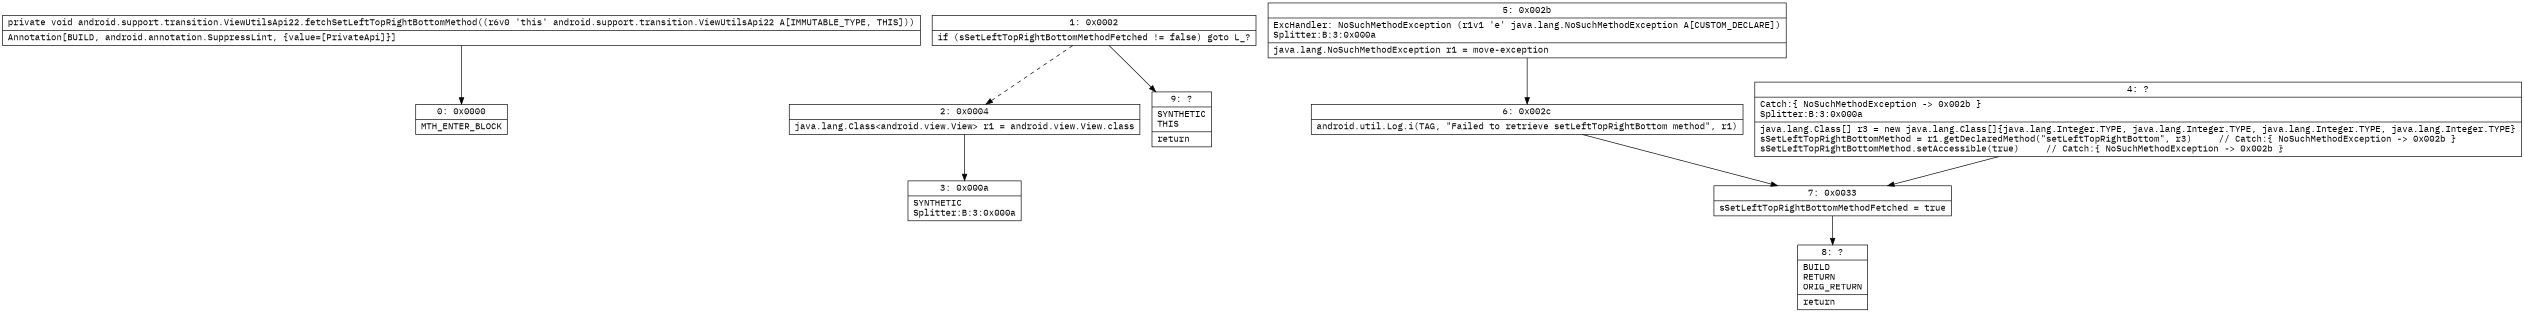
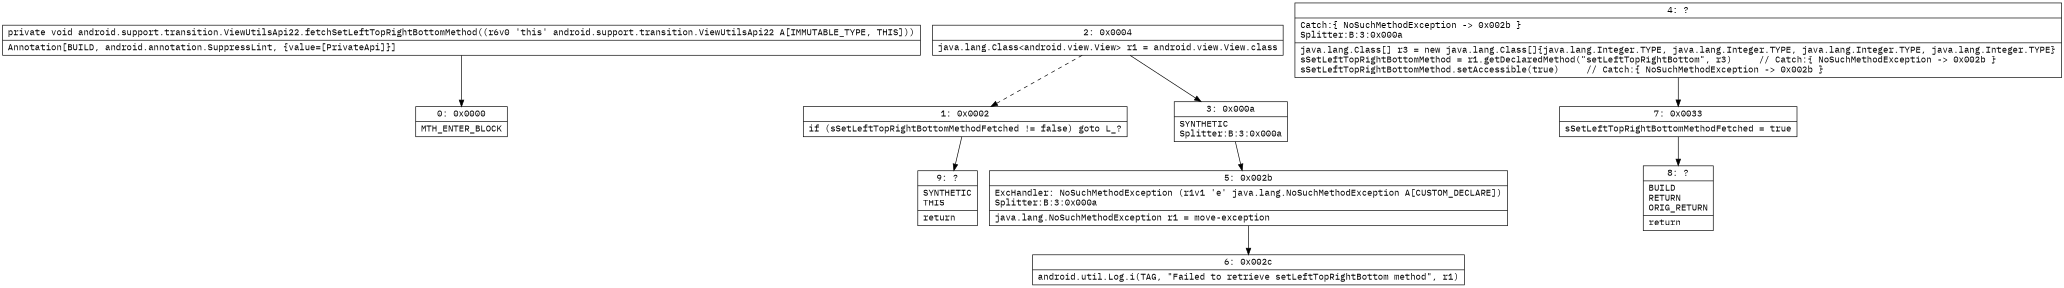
edge "1: 0x0002" -> "2: 0x0004": reversed
edge "3: 0x000a" -> "5: 0x002b": added
edge "6: 0x002c" -> "7: 0x0033": removed
